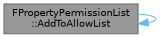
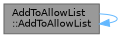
node "FPropertyPermissionList ::AddToAllowList": label "FPropertyPermissionList ::AddToAllowList" -> "AddToAllowList ::AddToAllowList"
